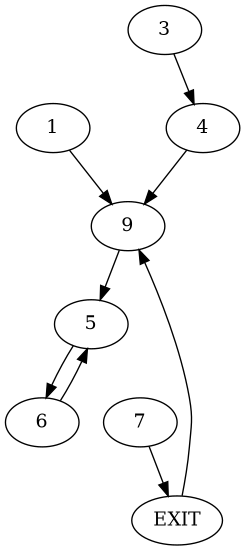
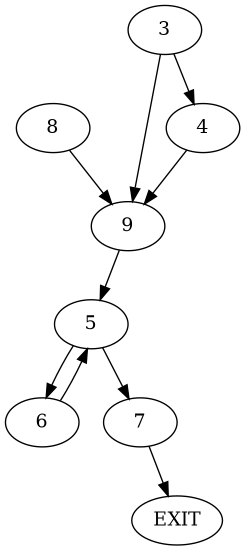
node "1": label "1" -> "8"
edge "5" -> "7": added
edge "EXIT" -> "9": now "3" -> "9"
